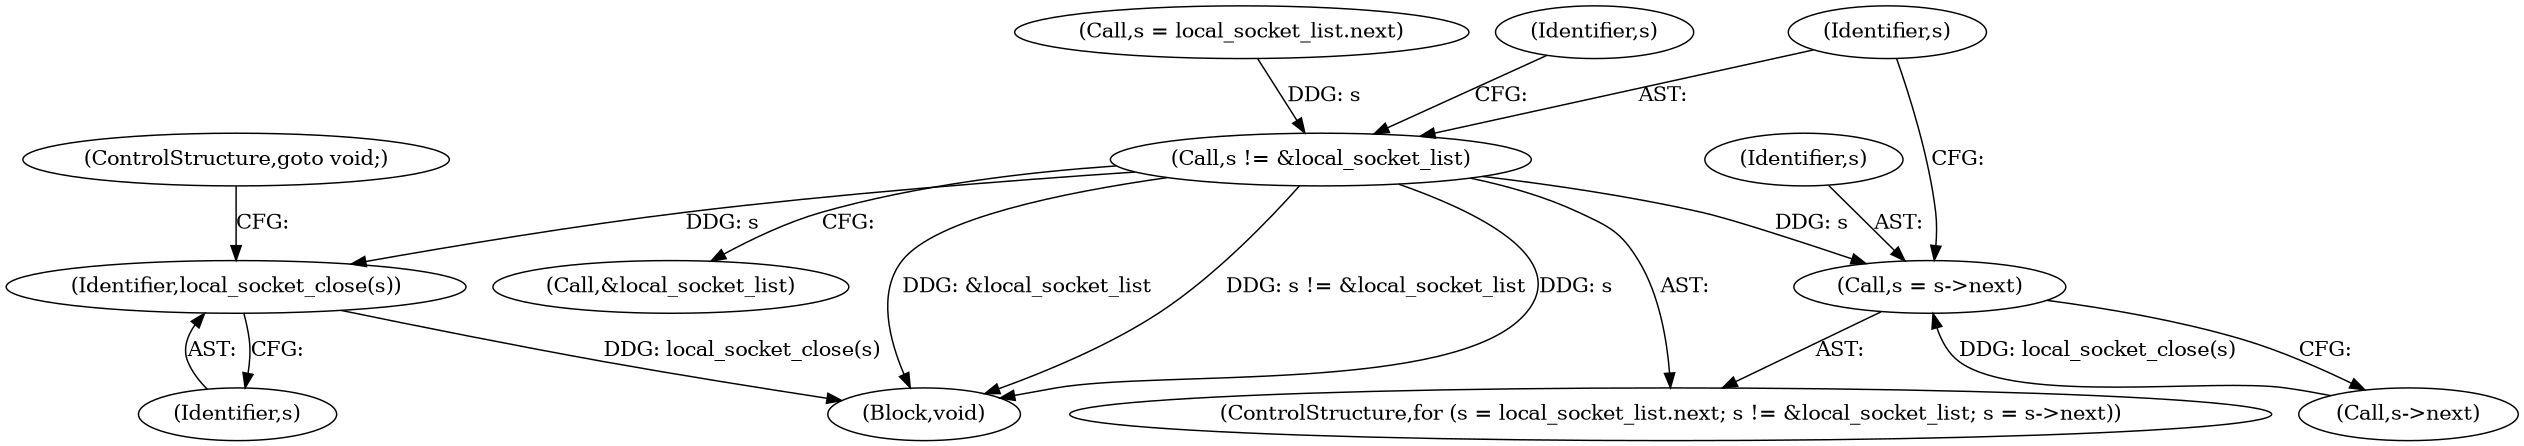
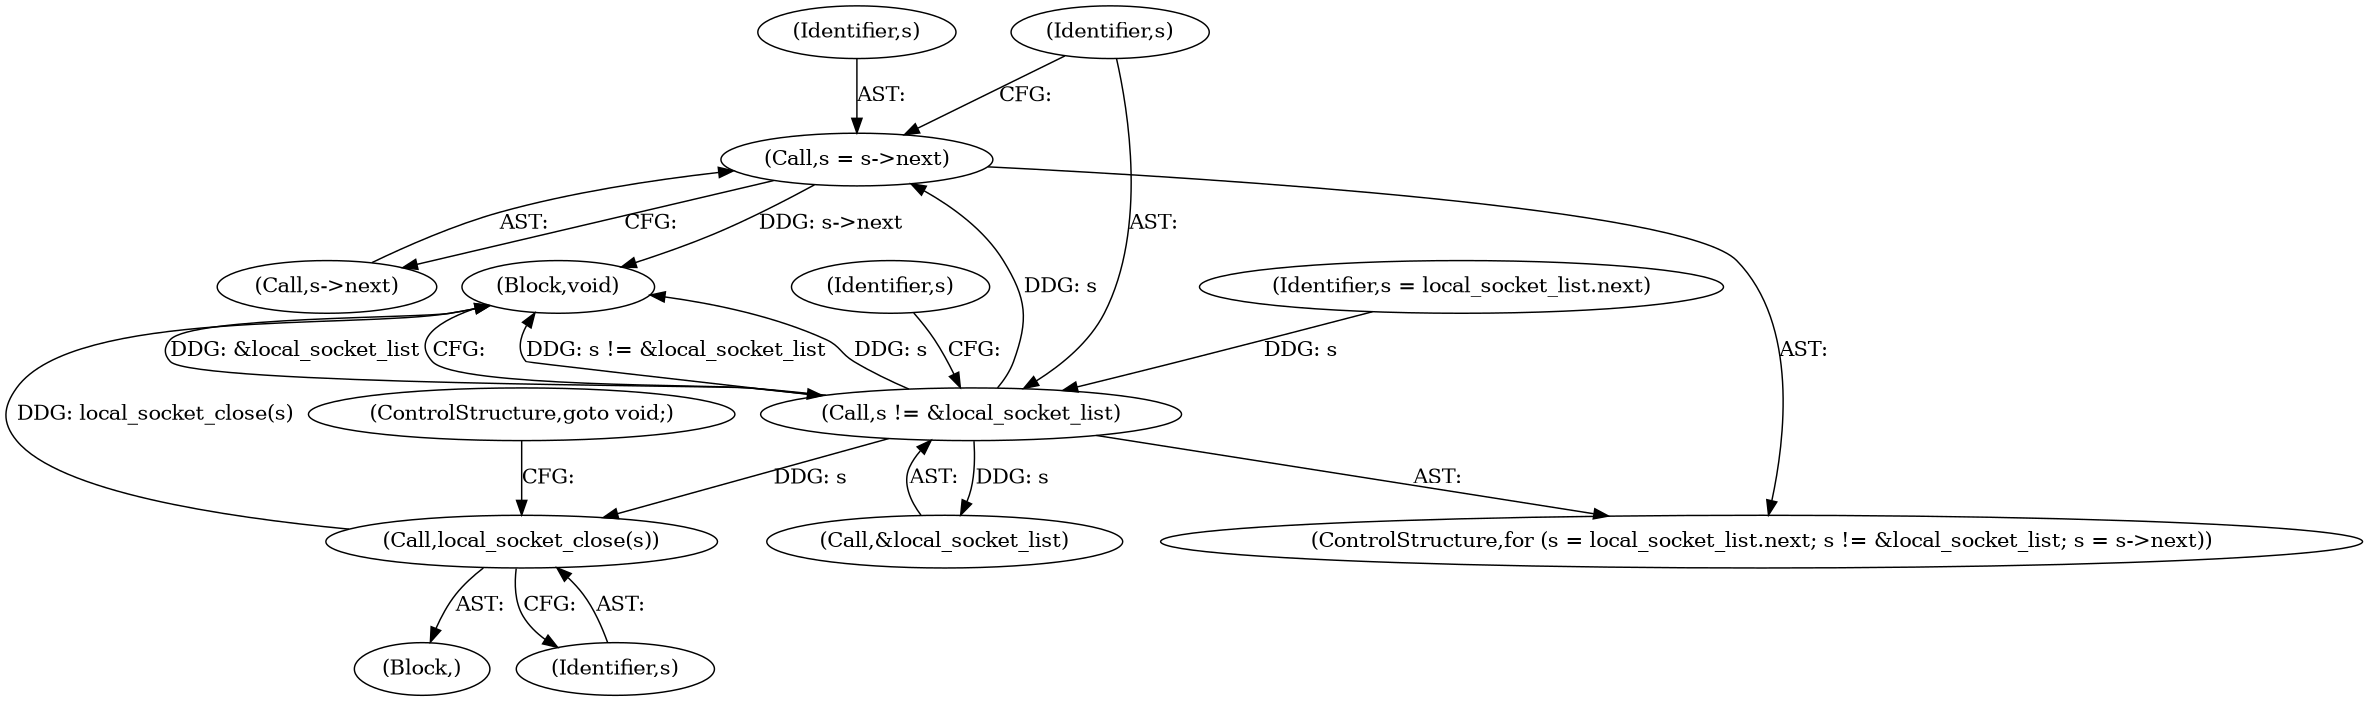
node "(Call,s = local_socket_list.next)": label "(Call,s = local_socket_list.next)" -> "(Identifier,s = local_socket_list.next)"
edge "(Call,s != &local_socket_list)" -> "(Call,&local_socket_list)": label "CFG: " -> "DDG: s"
edge "(Call,s = s->next)" -> "(Block,void)": added, label "DDG: s->next"
node "(Identifier,local_socket_close(s))": label "(Identifier,local_socket_close(s))" -> "(Call,local_socket_close(s))"
edge "(Call,s->next)" -> "(Call,s = s->next)": label "DDG: local_socket_close(s)" -> "AST: "
edge "(Block,void)" -> "(Call,s != &local_socket_list)": added, label "CFG:"
edge "(Call,&local_socket_list)" -> "(Call,s != &local_socket_list)": added, label "AST:"
node "(Block,)": added
